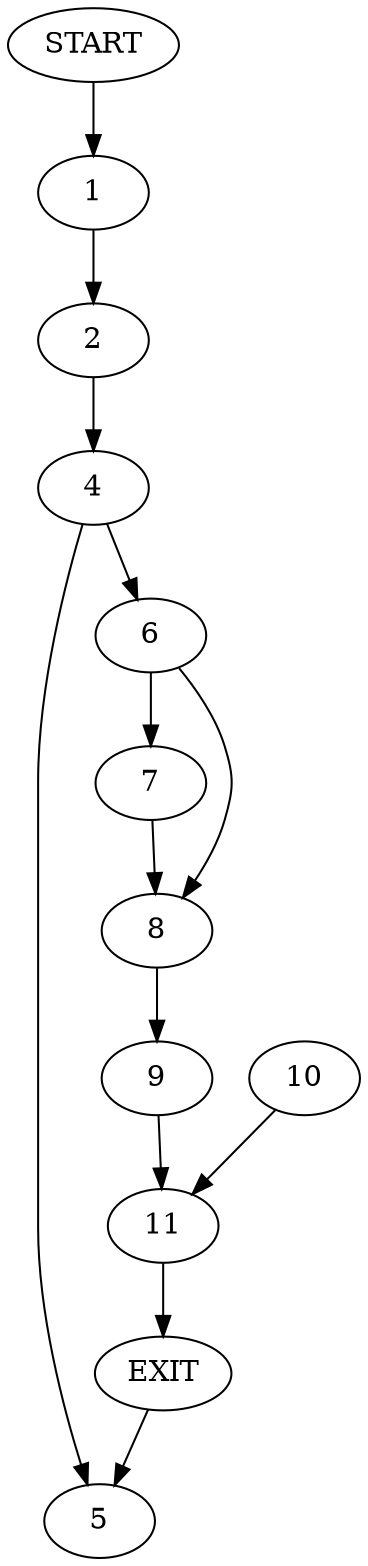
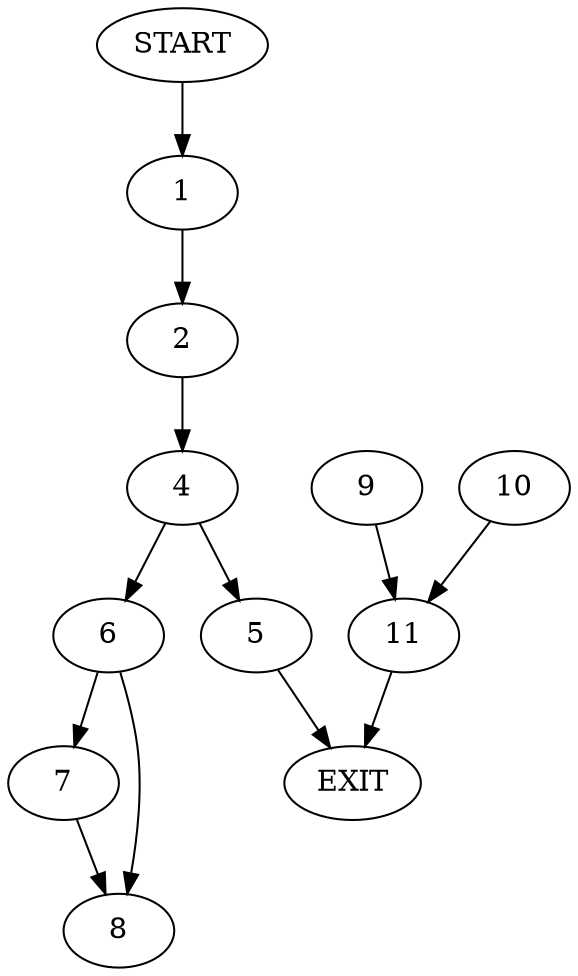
edge "8" -> "9": removed
edge "EXIT" -> "5": reversed
